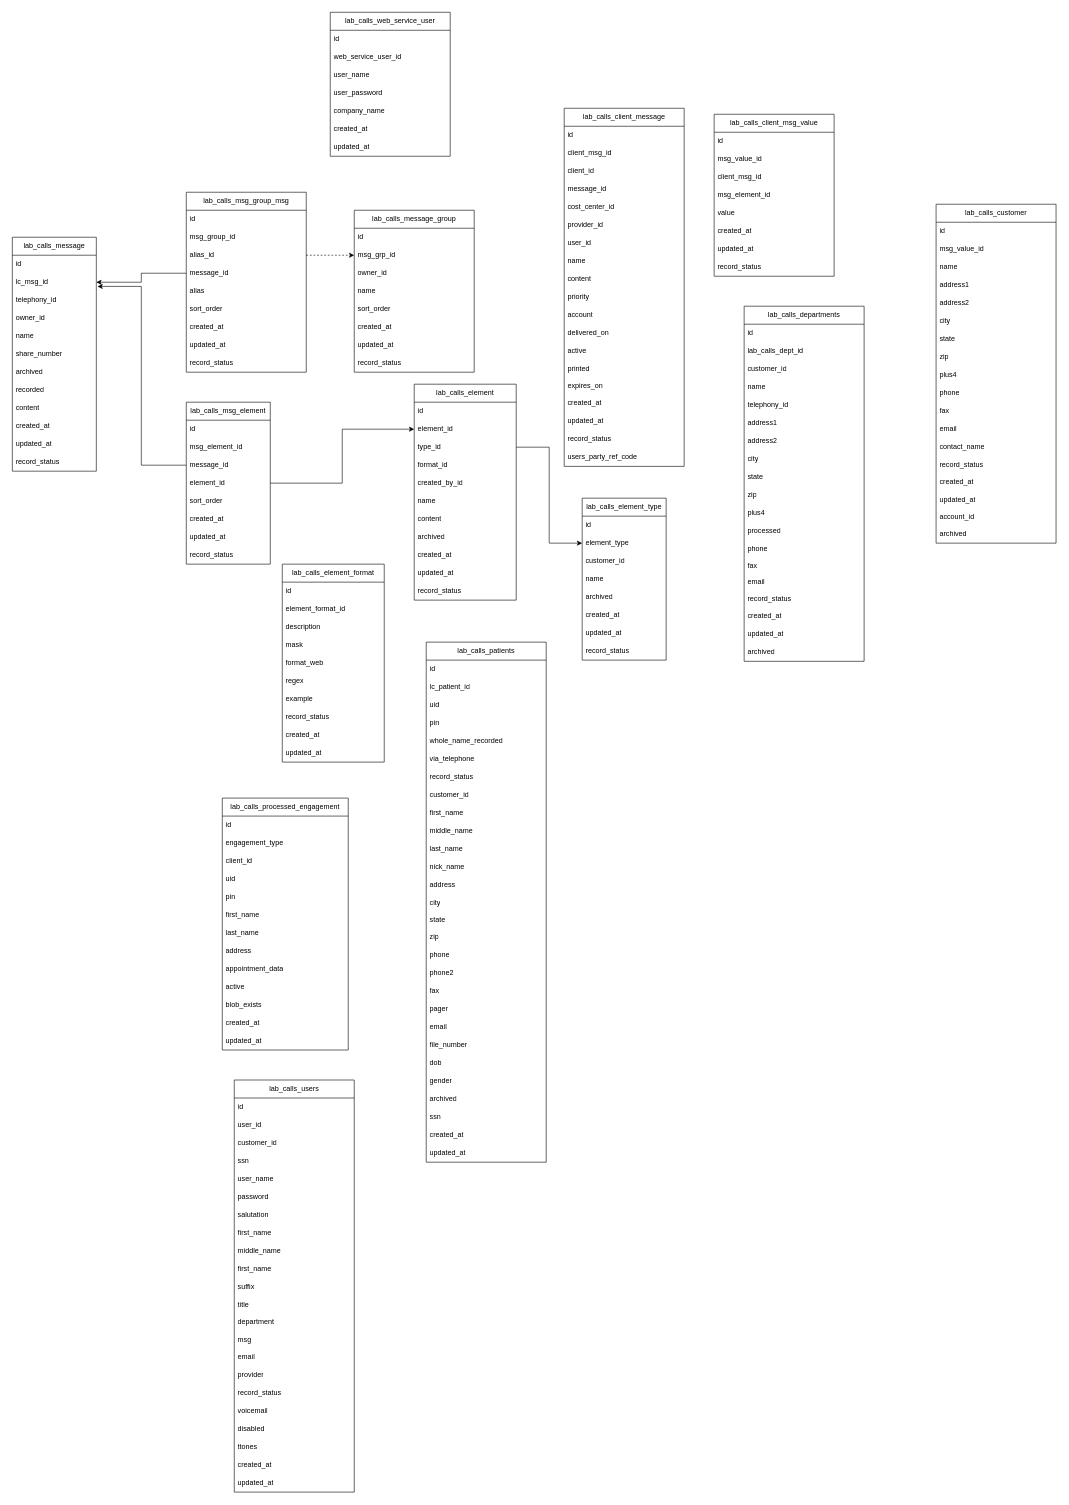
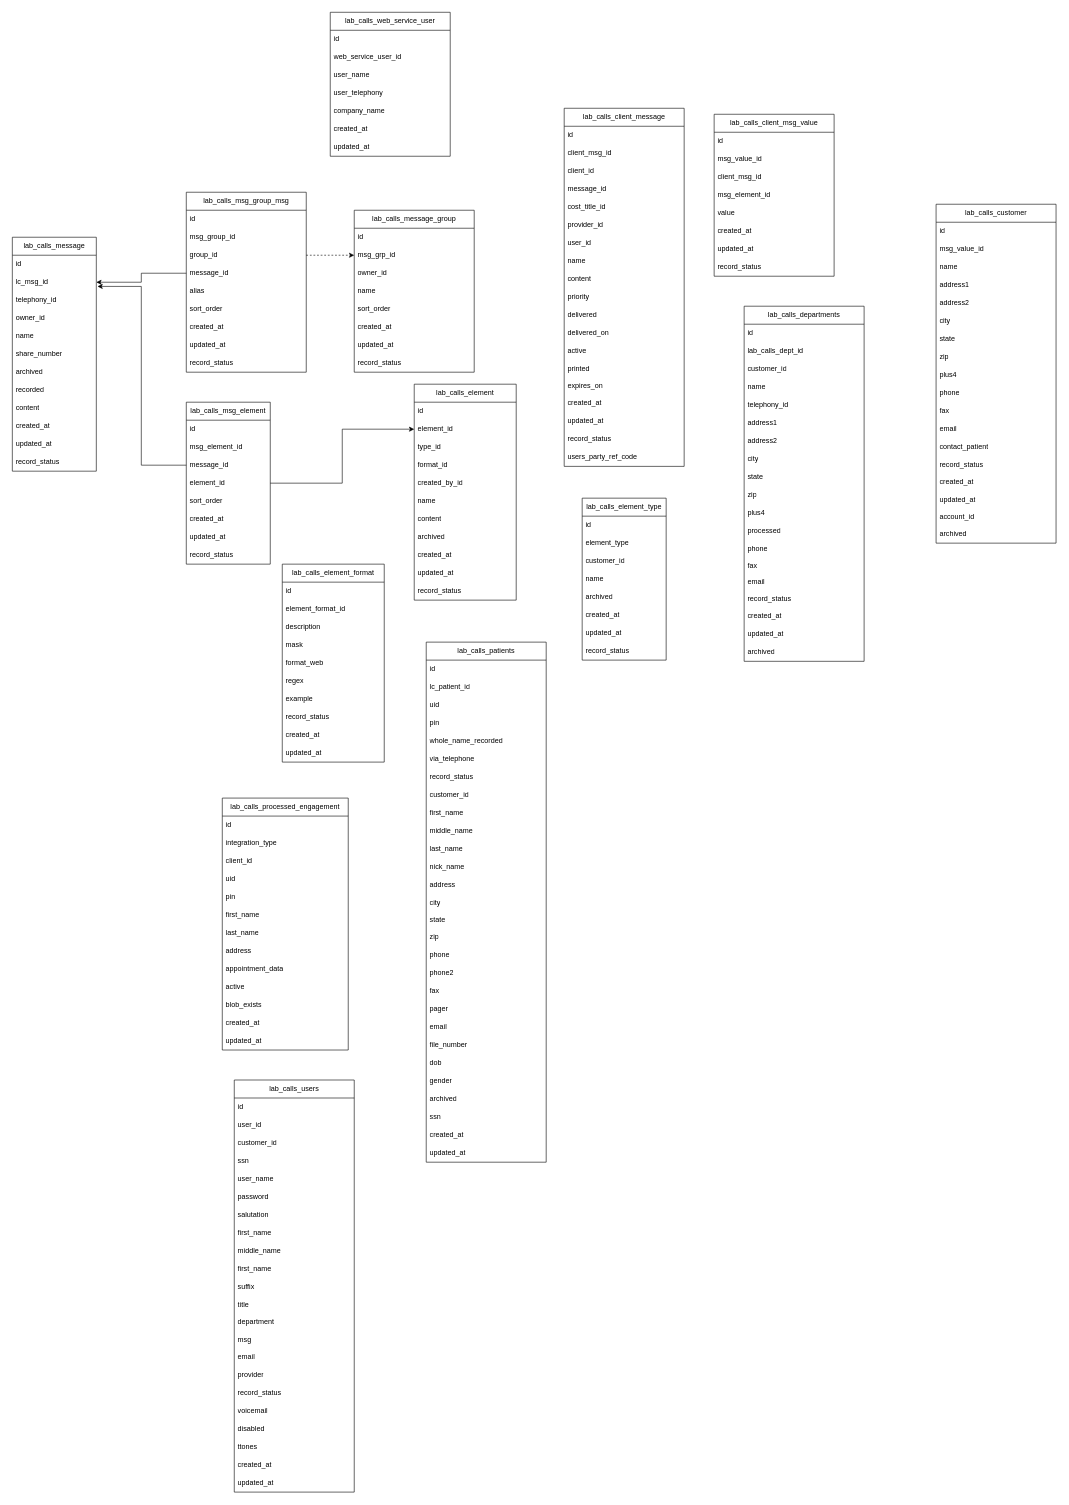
node "user_password": label "user_password" -> "user_telephony"
node "cost_center_id": label "cost_center_id" -> "cost_title_id"
node "alias_id": label "alias_id" -> "group_id"
node "account": label "account" -> "delivered"
node "contact_name": label "contact_name" -> "contact_patient"
edge "type_id" -> "element_type": removed
node "engagement_type": label "engagement_type" -> "integration_type"
